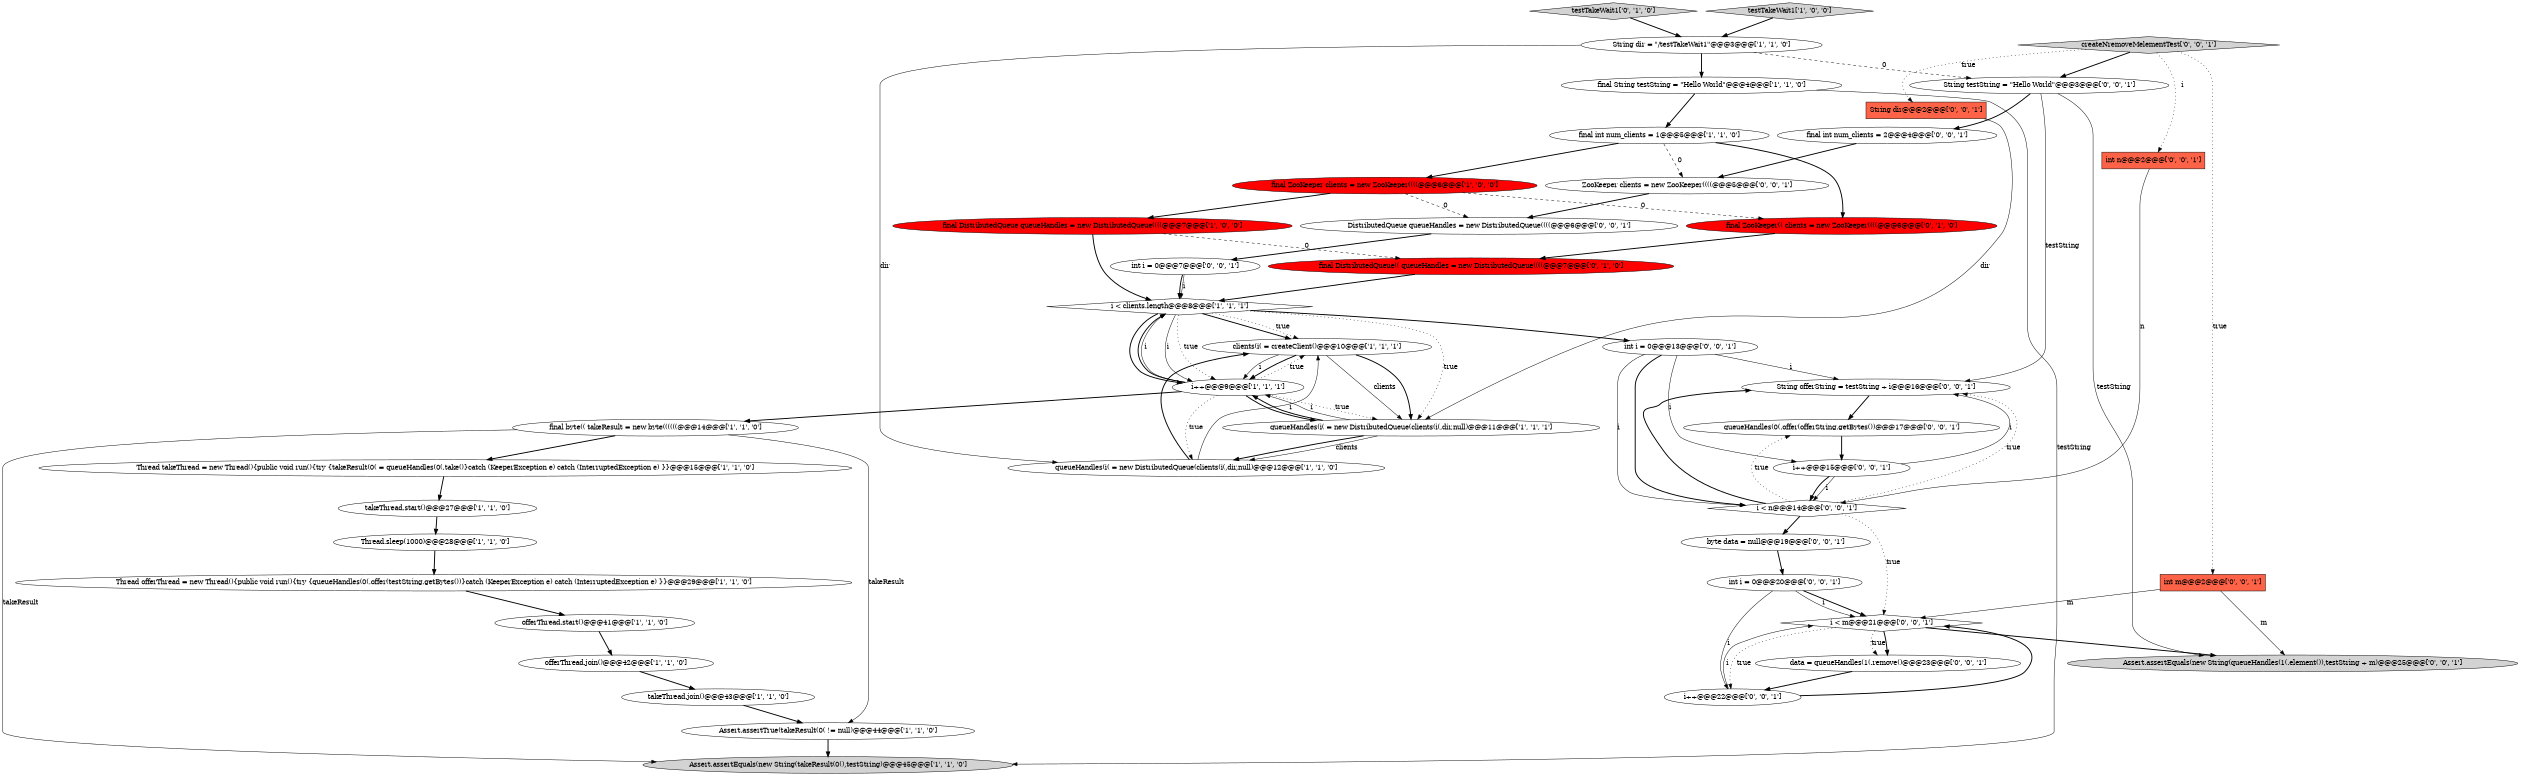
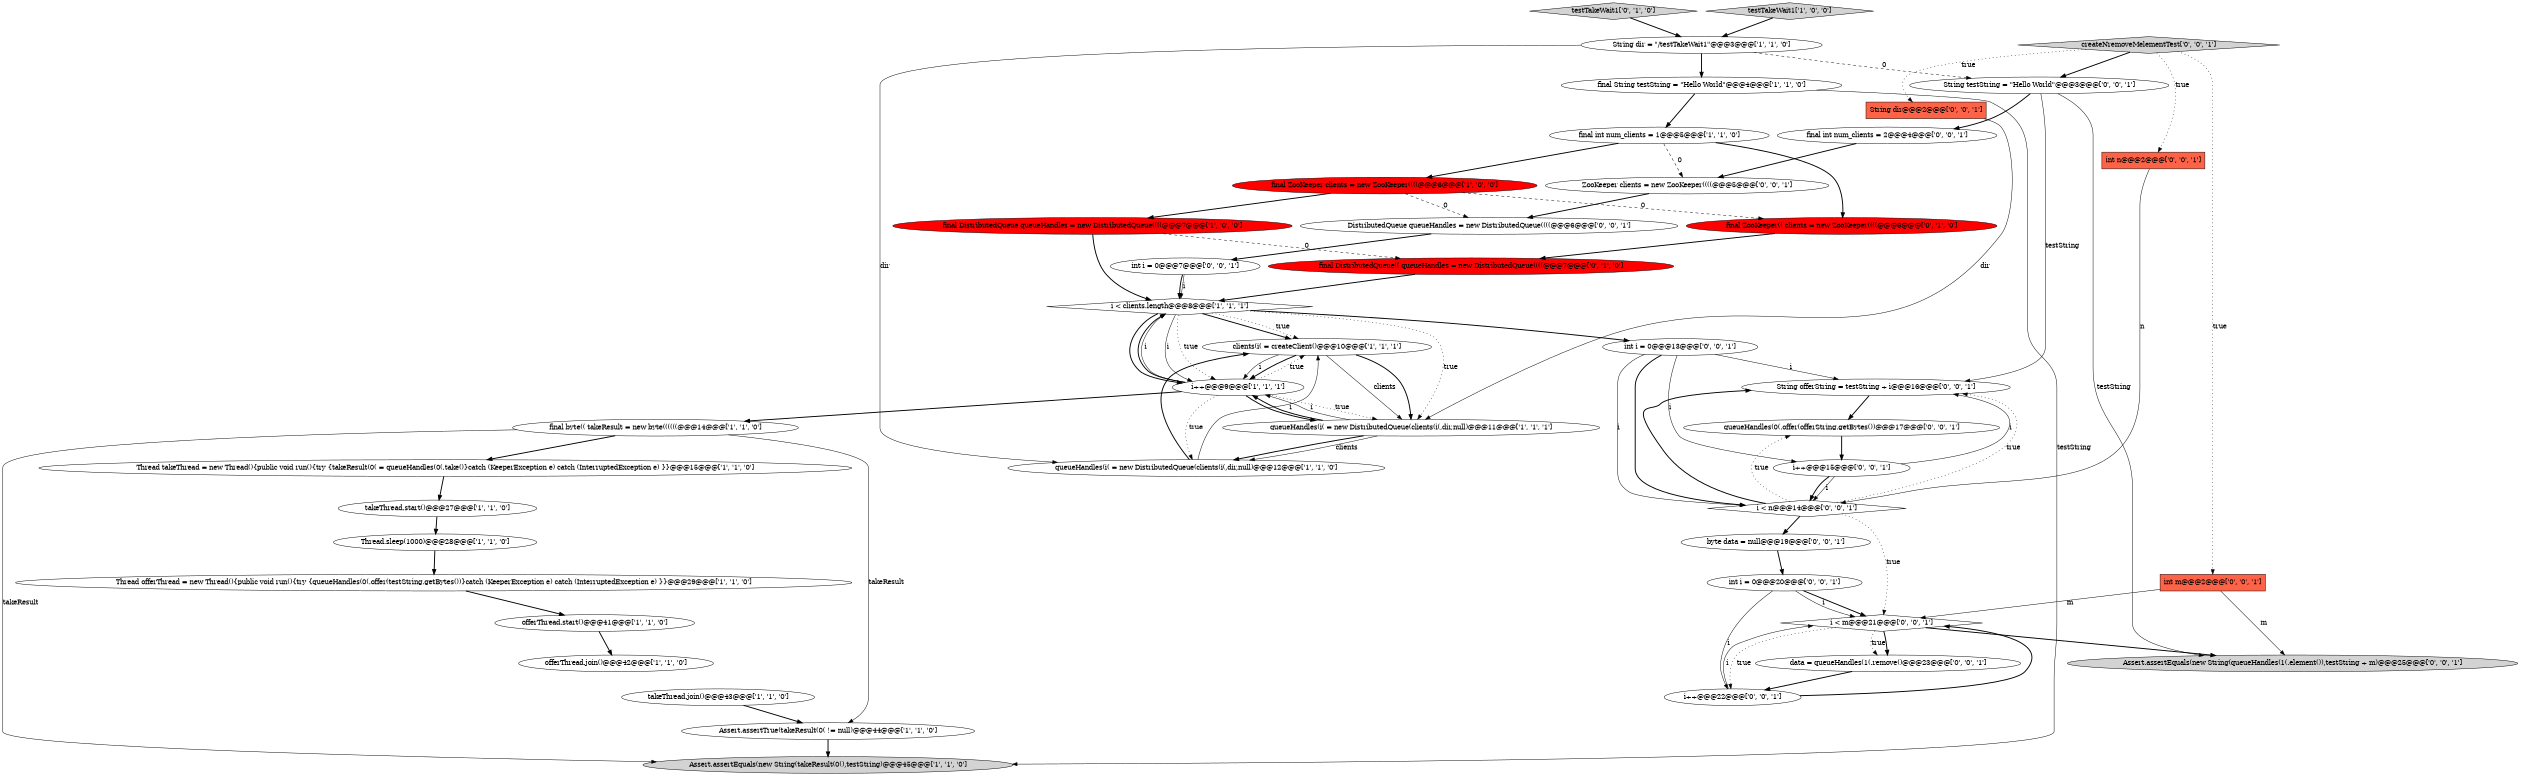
edge "createNremoveMelementTest['0', '0', '1']" -> "int n@@@2@@@['0', '0', '1']": label "i" -> "true"
edge "offerThread.join()@@@42@@@['1', '1', '0']" -> "takeThread.join()@@@43@@@['1', '1', '0']": removed
